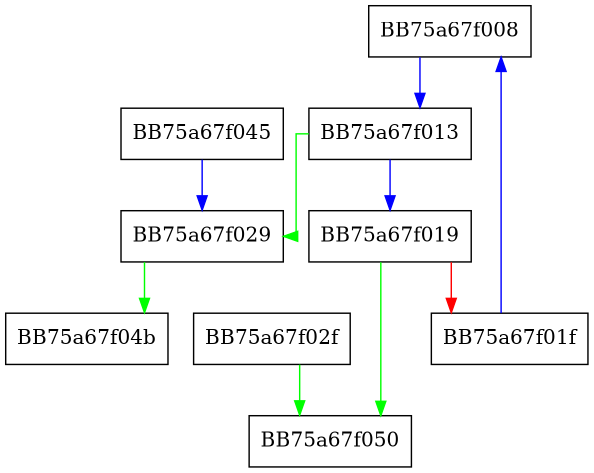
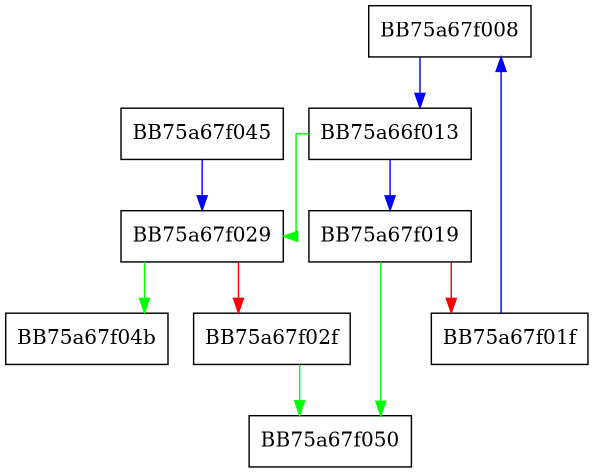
node "BB75a67f013": label "BB75a67f013" -> "BB75a66f013"
edge "BB75a67f029" -> "BB75a67f02f": added
